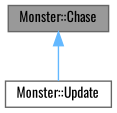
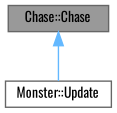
node "Monster::Chase": label "Monster::Chase" -> "Chase::Chase"
